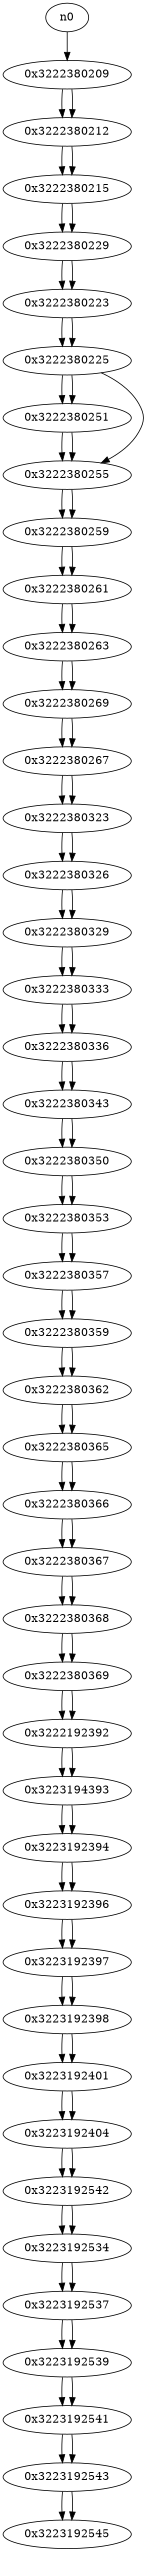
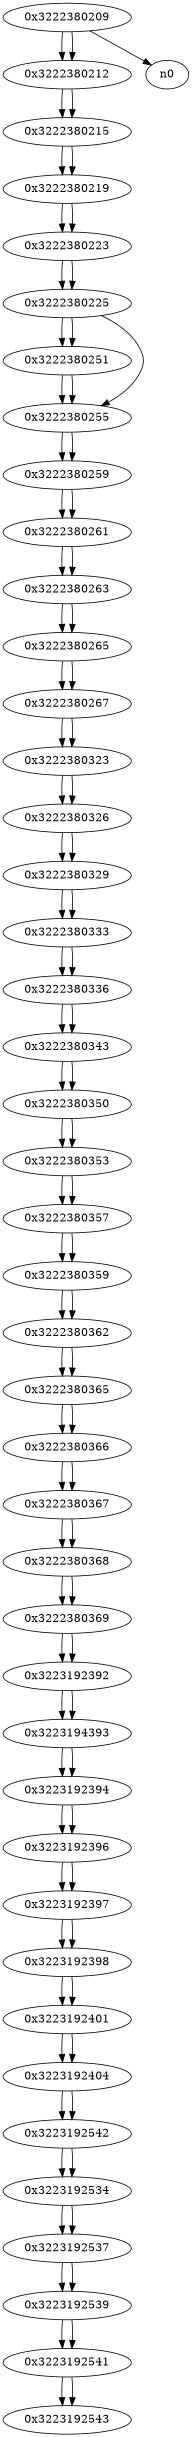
edge "n0" -> "0x3222380209": reversed
node "0x3222380229": label "0x3222380229" -> "0x3222380219"
node "0x3222380269": label "0x3222380269" -> "0x3222380265"
node "0x3222192392": label "0x3222192392" -> "0x3223192392"
node "0x3223192545": removed
